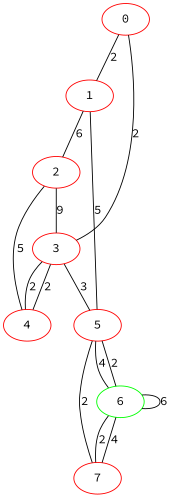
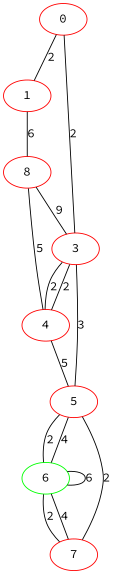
node "2": label "2" -> "8"
edge "1" -- "5": now "4" -- "5"
